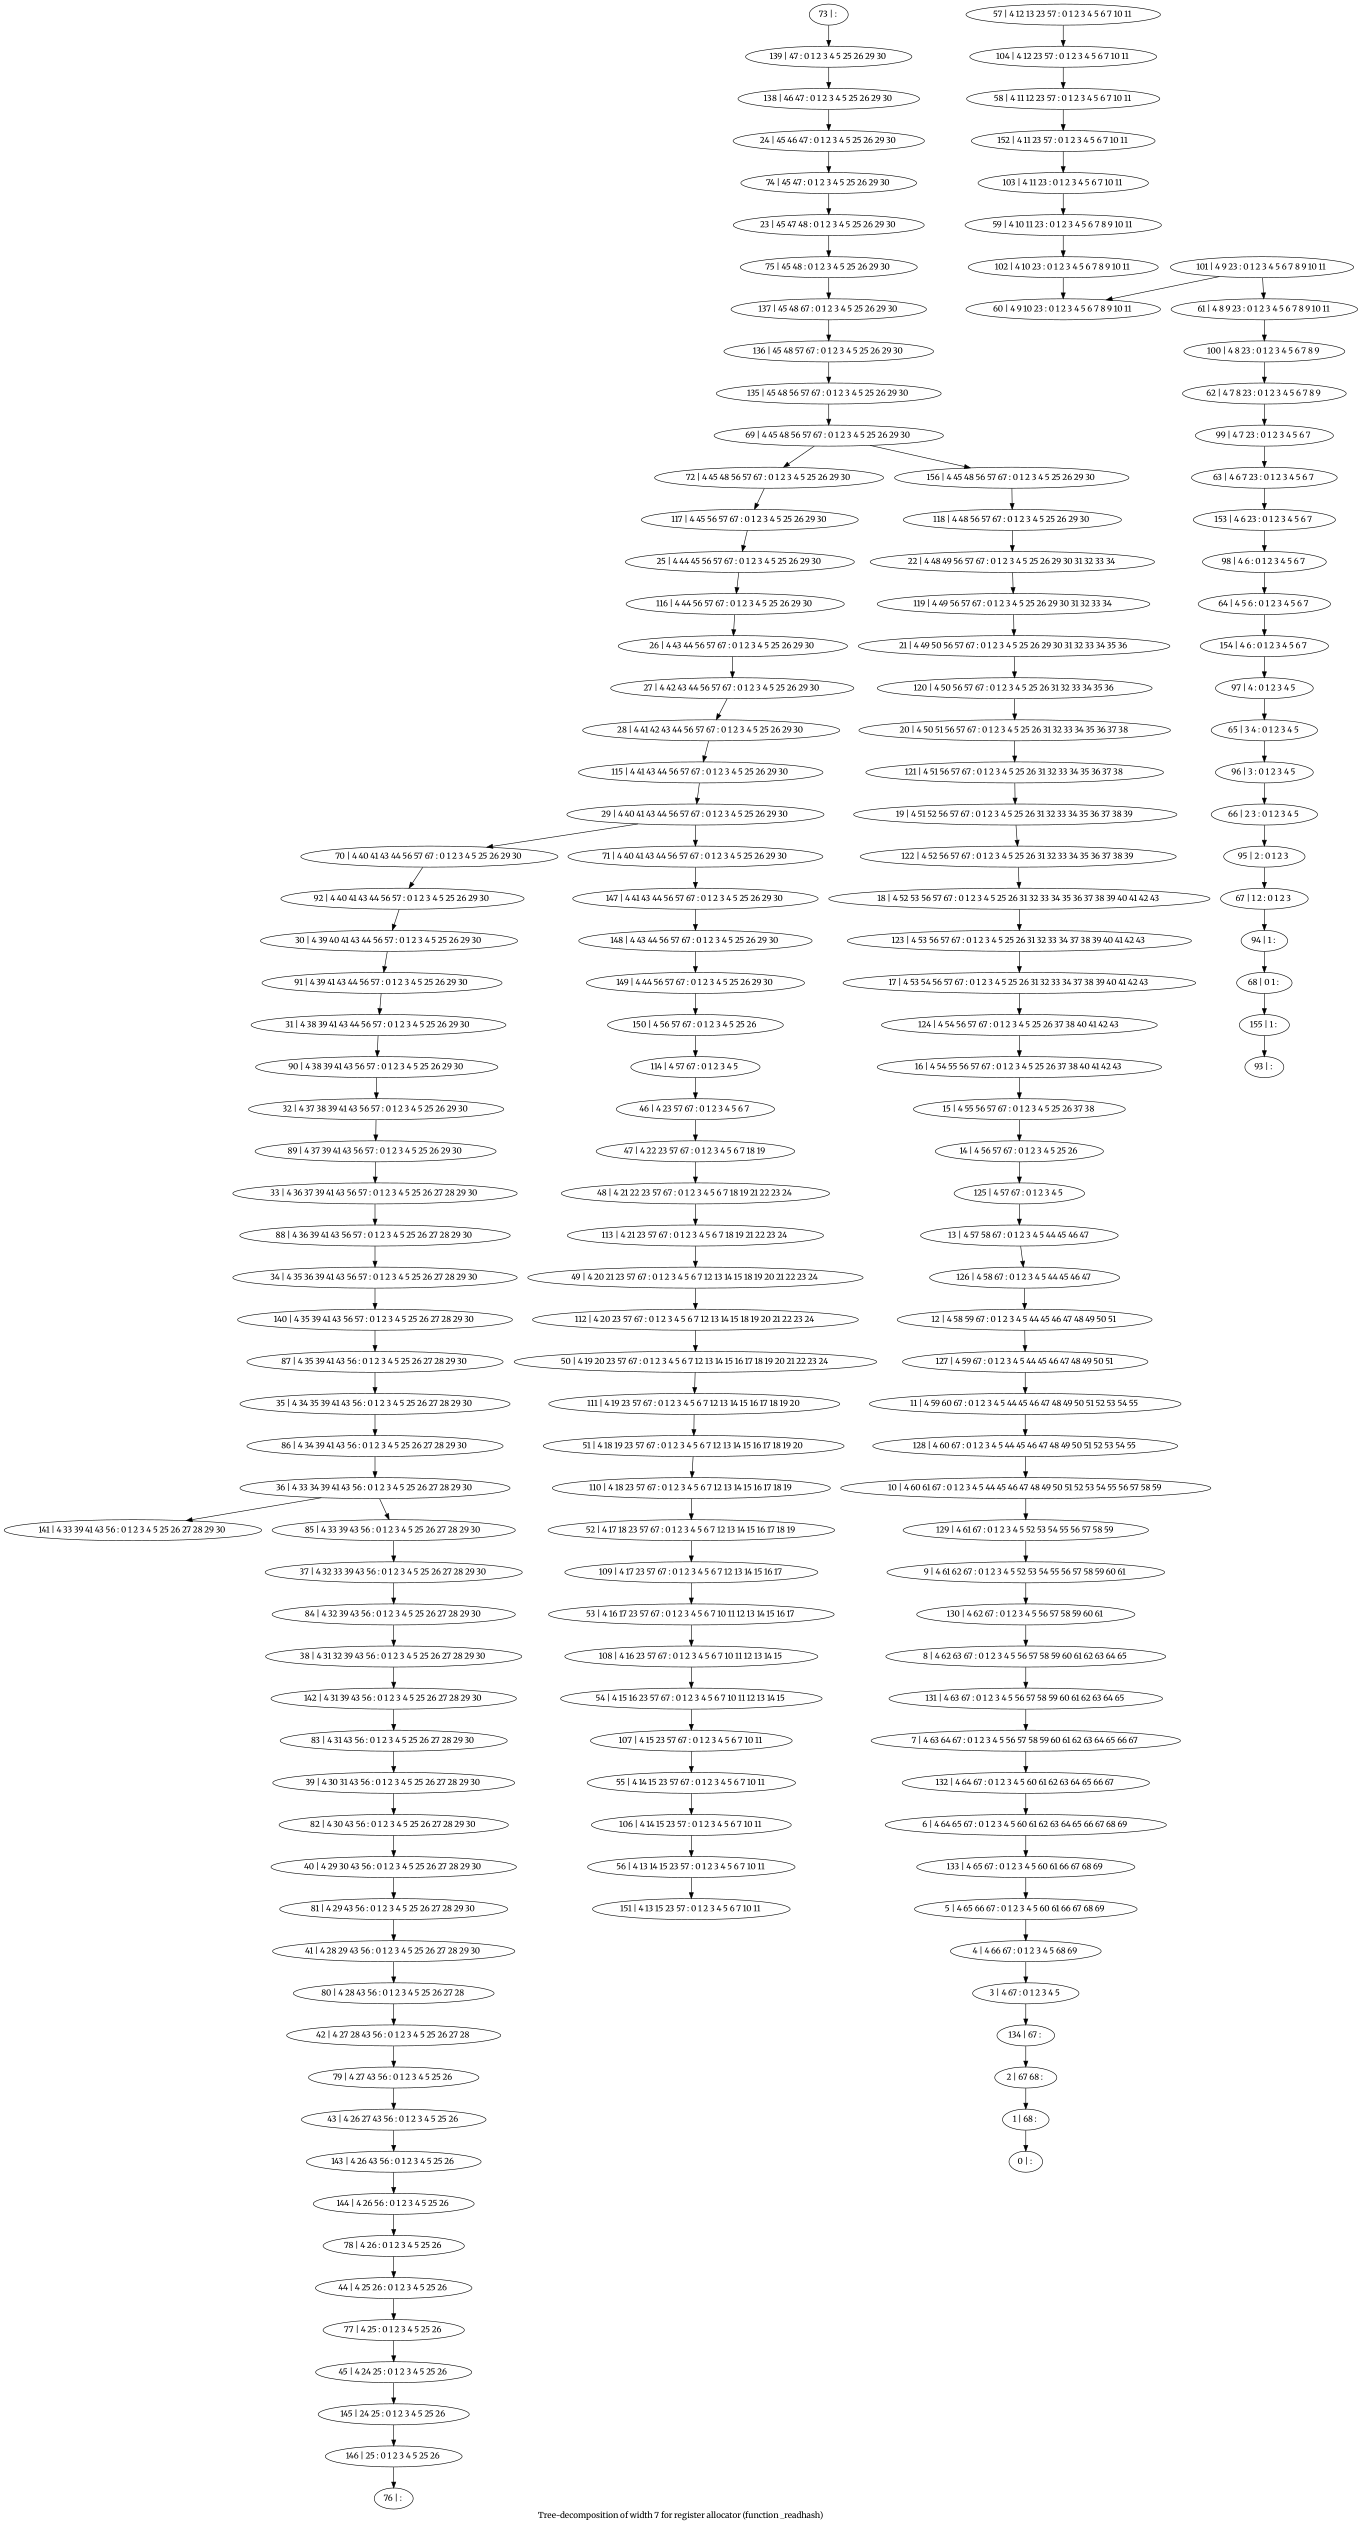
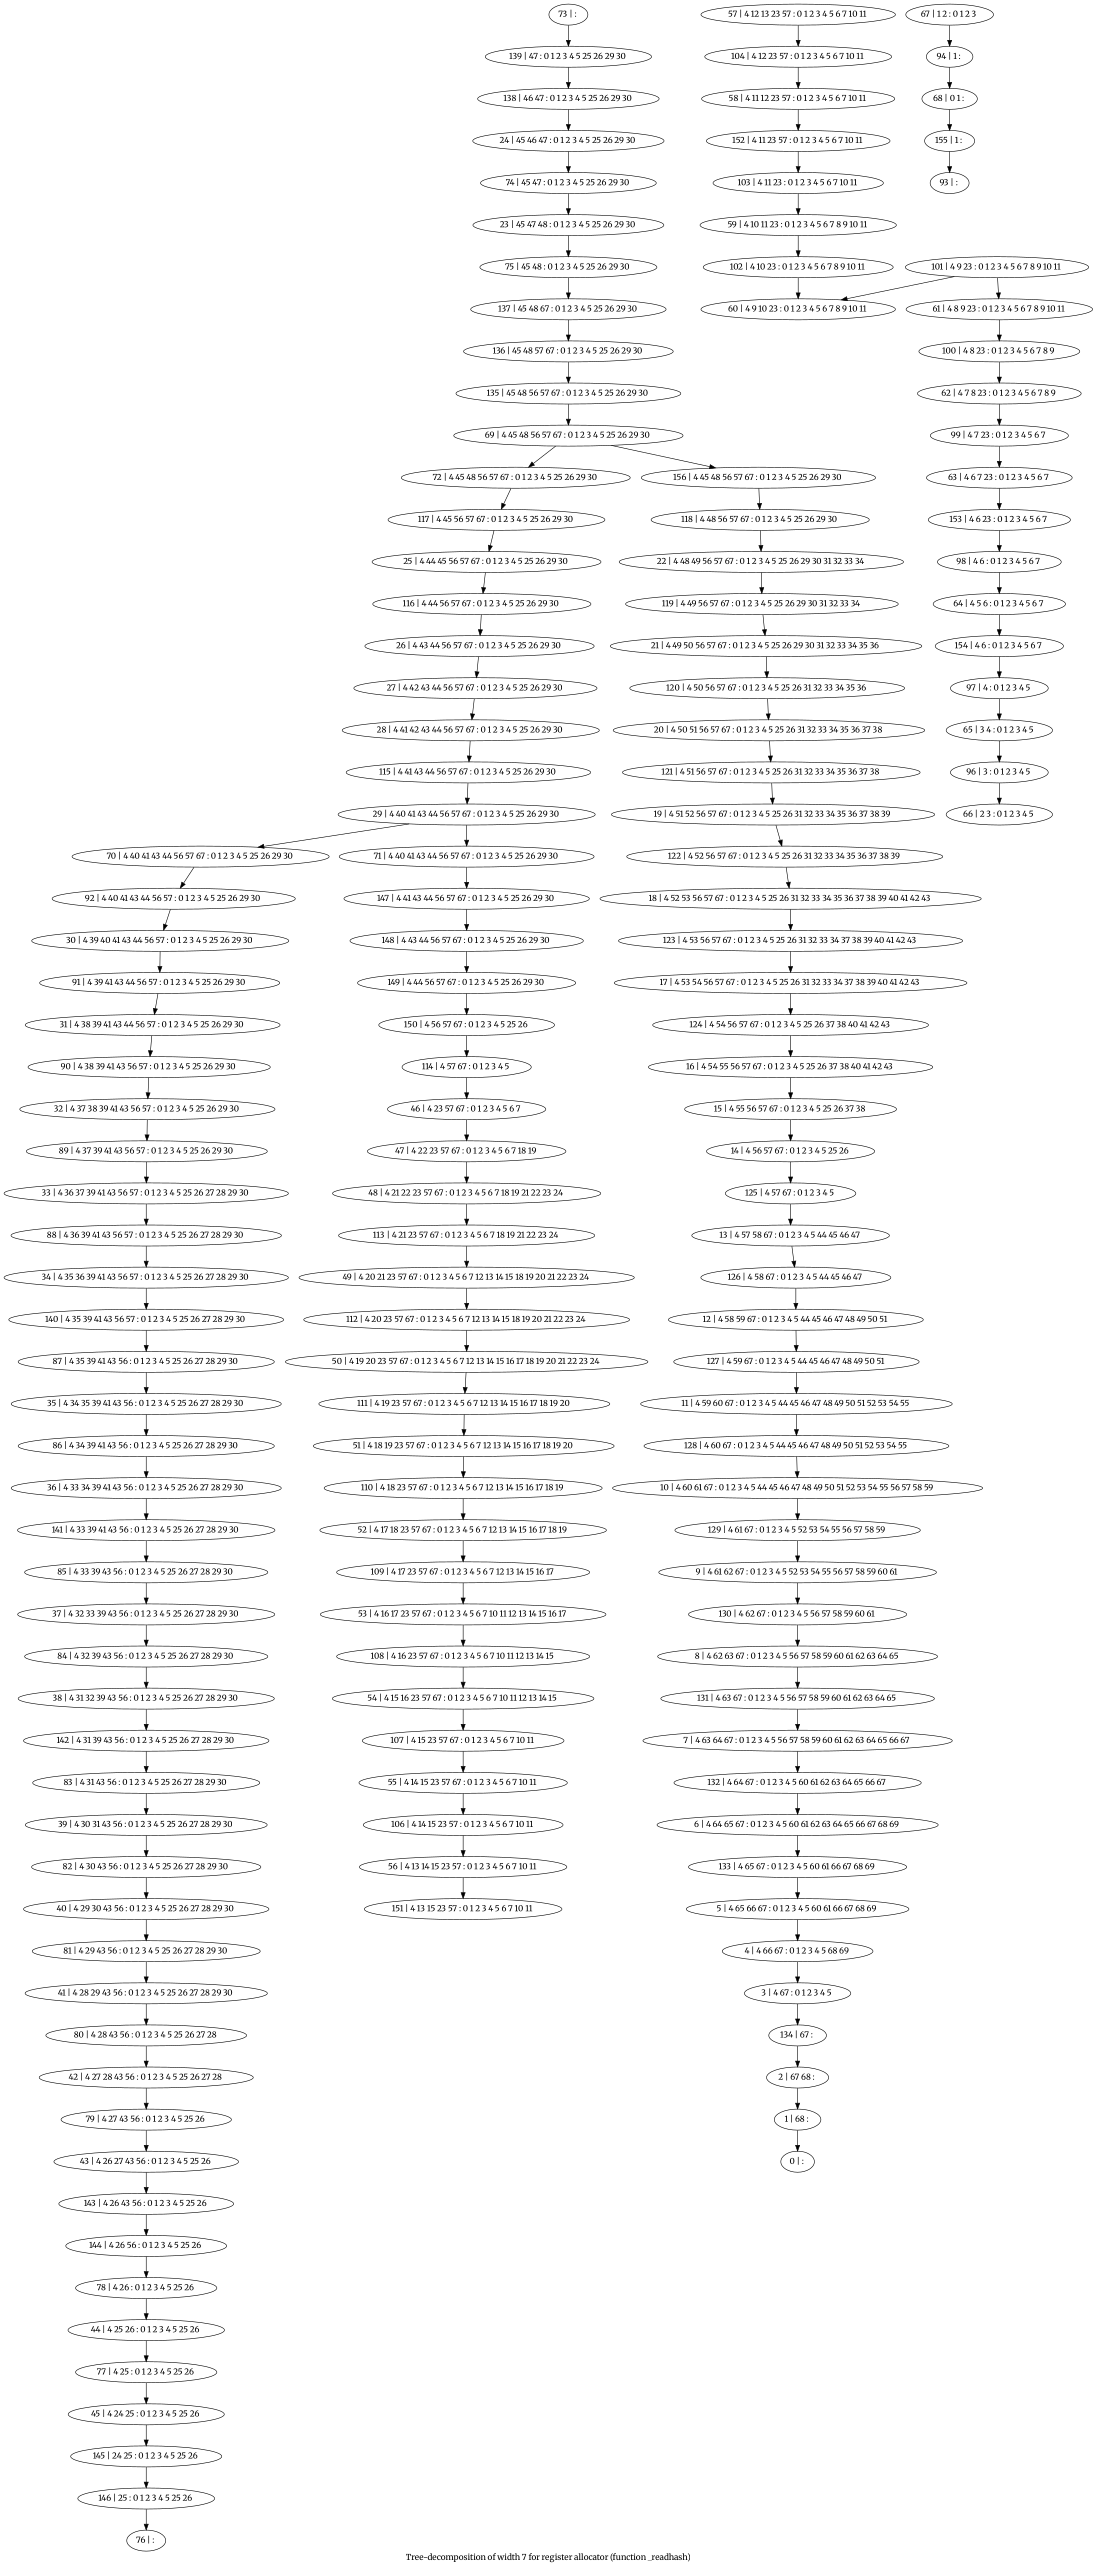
node "95 | 2 : 0 1 2 3": removed
edge "36 | 4 33 34 39 41 43 56 : 0 1 2 3 4 5 25 26 27 28 29 30" -> "85 | 4 33 39 43 56 : 0 1 2 3 4 5 25 26 27 28 29 30": now "141 | 4 33 39 41 43 56 : 0 1 2 3 4 5 25 26 27 28 29 30" -> "85 | 4 33 39 43 56 : 0 1 2 3 4 5 25 26 27 28 29 30"
